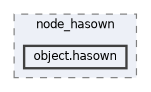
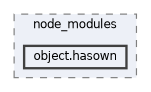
cluster "node_hasown": label "node_hasown" -> "node_modules"
